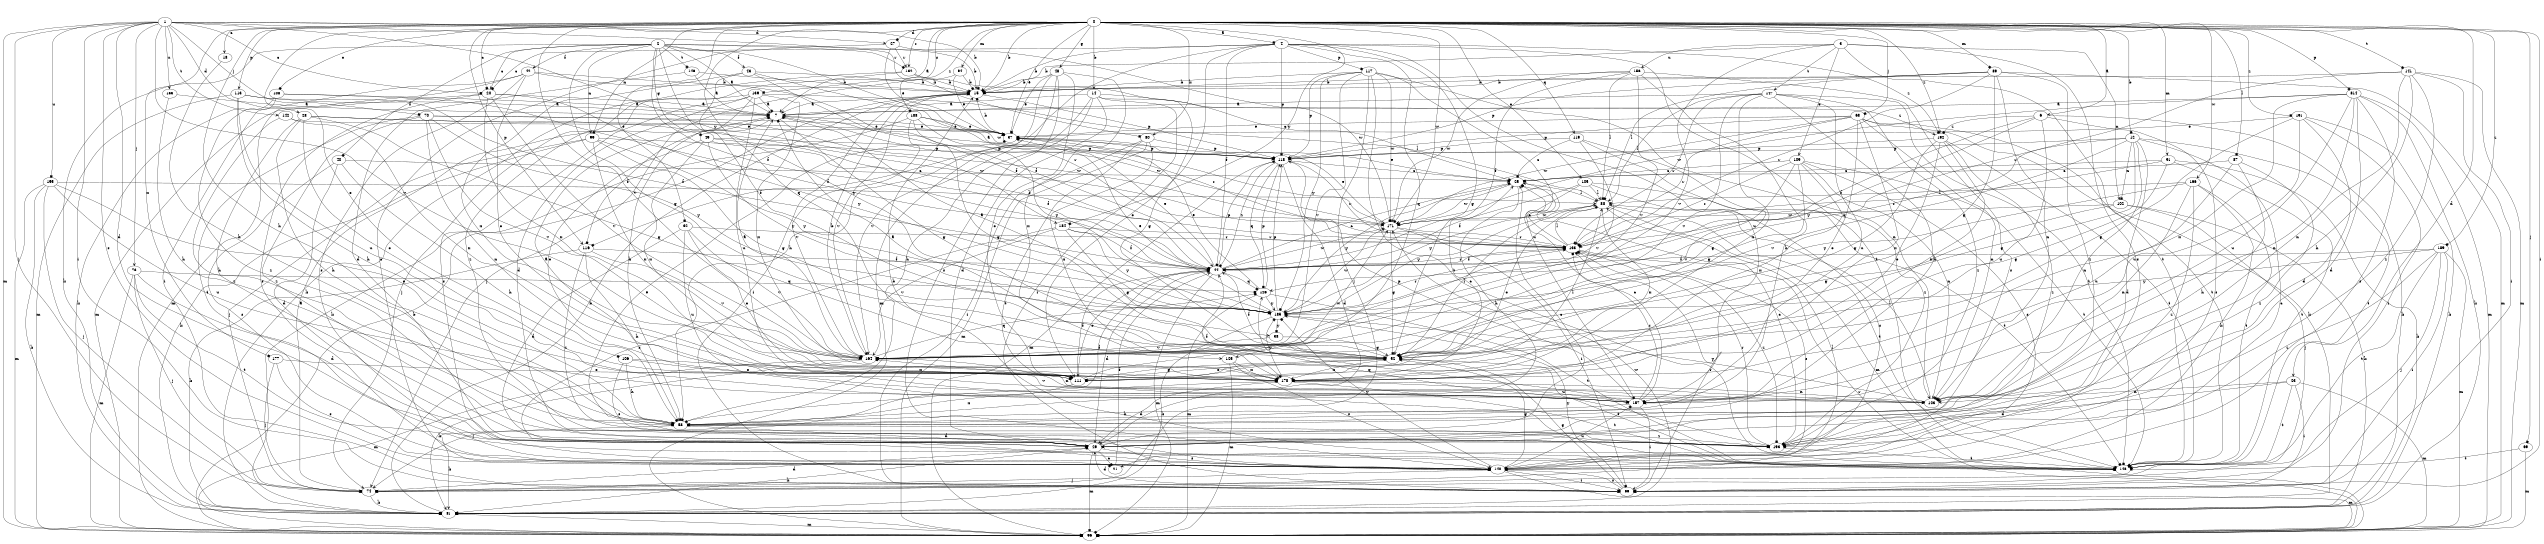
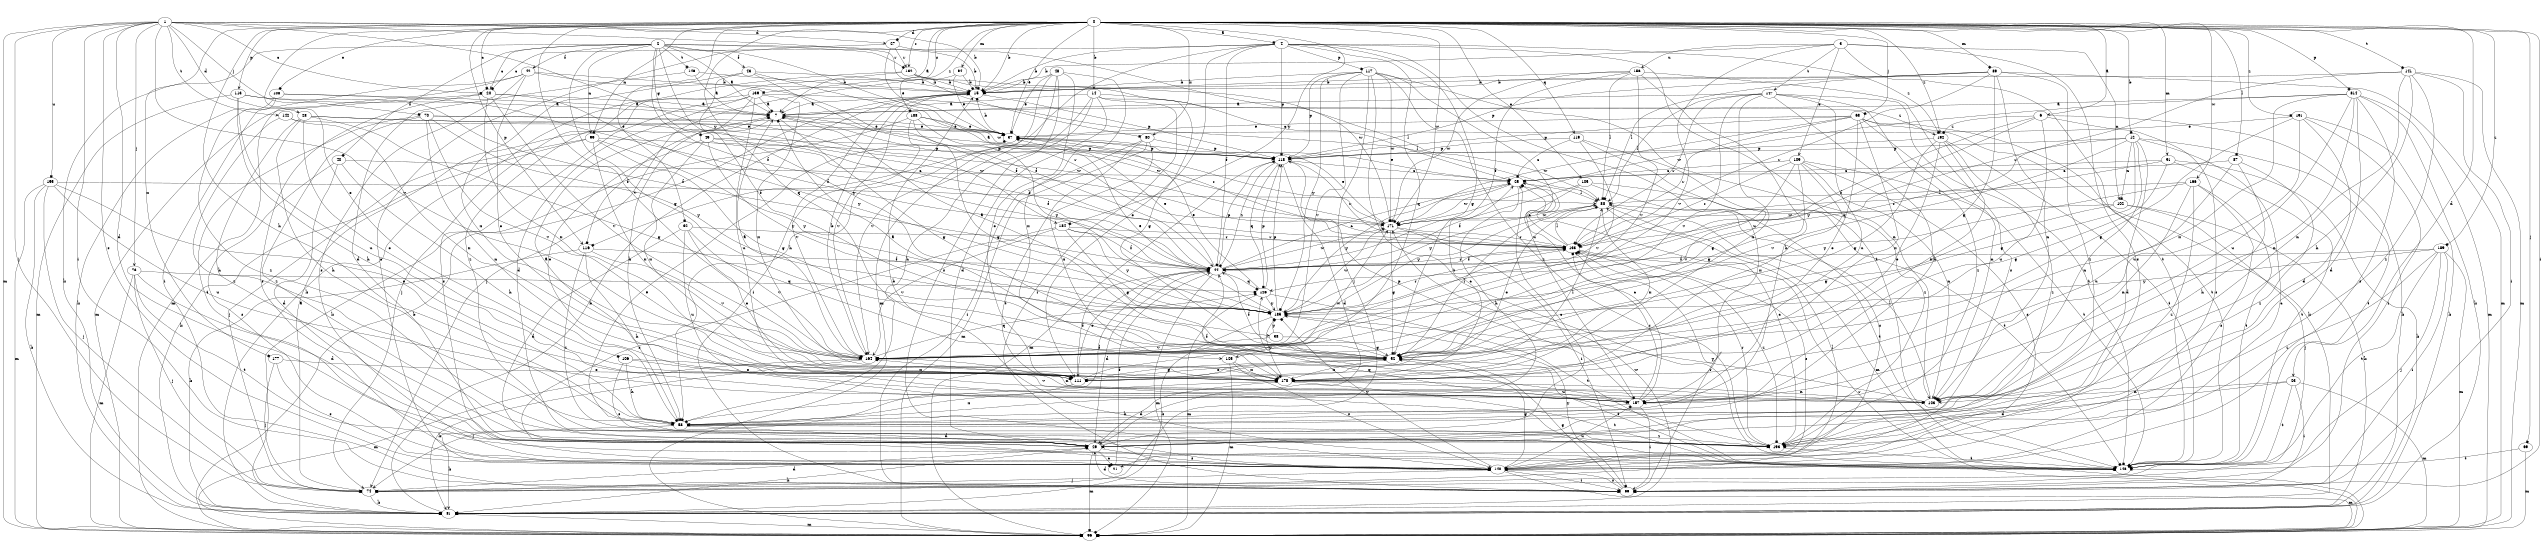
edge "0" -> "48": removed, label "g"
node "18": removed
node "153": removed
edge "105" -> "88": now "132" -> "88"
edge "117" -> "193": added, label "z"
edge "185" -> "38": reversed
edge "166" -> "140": label "k" -> "s"
